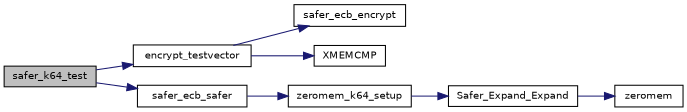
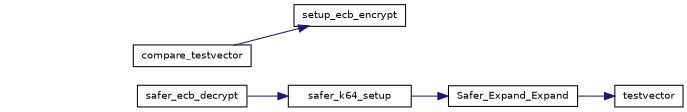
node "safer_ecb_encrypt": label "safer_ecb_encrypt" -> "setup_ecb_encrypt"
node "encrypt_testvector": label "encrypt_testvector" -> "compare_testvector"
node "XMEMCMP": removed
node "safer_k64_test": removed
node "safer_ecb_safer": label "safer_ecb_safer" -> "safer_ecb_decrypt"
node "zeromem_k64_setup": label "zeromem_k64_setup" -> "safer_k64_setup"
node "zeromem": label "zeromem" -> "testvector"
